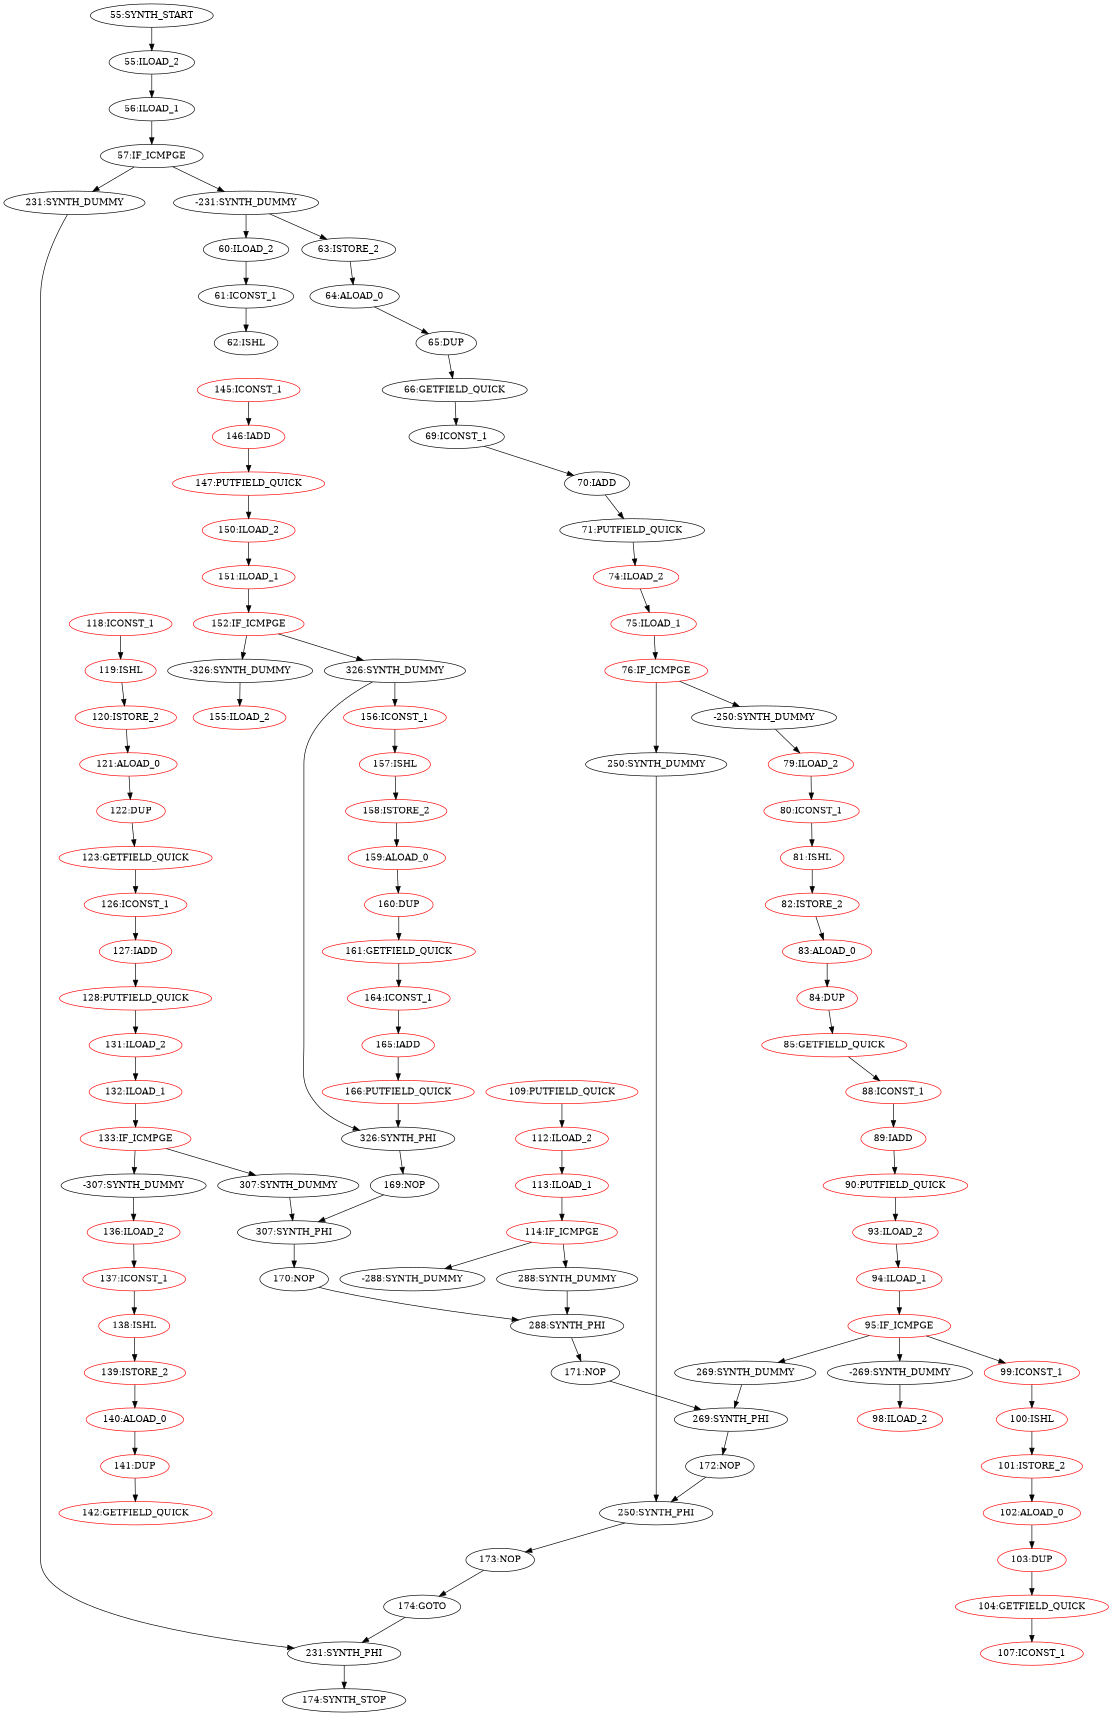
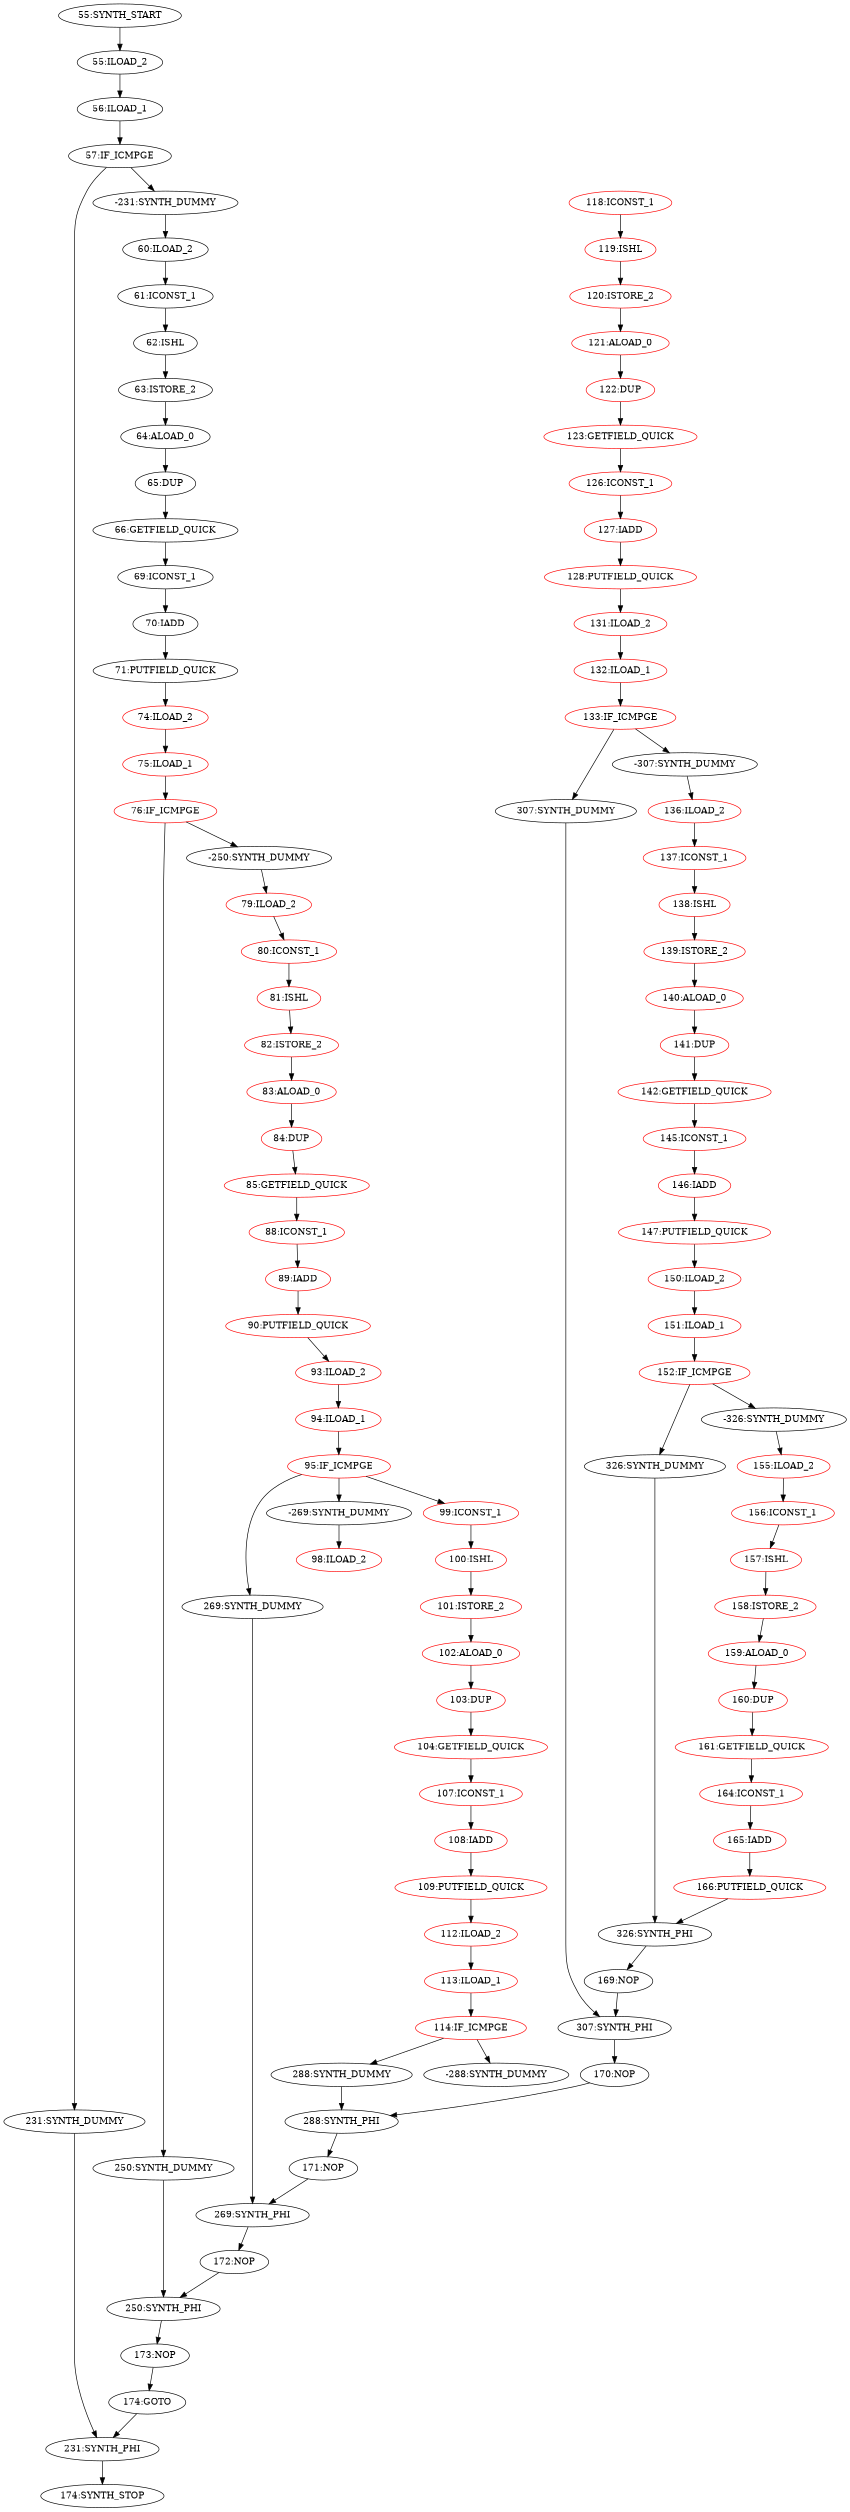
edge "-231:SYNTH_DUMMY" -> "63:ISTORE_2": now "62:ISHL" -> "63:ISTORE_2"
edge "326:SYNTH_DUMMY" -> "156:ICONST_1": now "155:ILOAD_2" -> "156:ICONST_1"
edge "142:GETFIELD_QUICK" -> "145:ICONST_1": added
node "108:IADD": added
